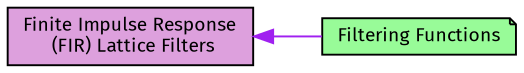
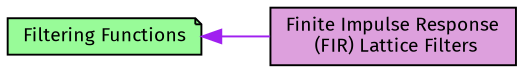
edge "Filtering Functions" -> "Finite Impulse Response (FIR) Lattice Filters": reversed
